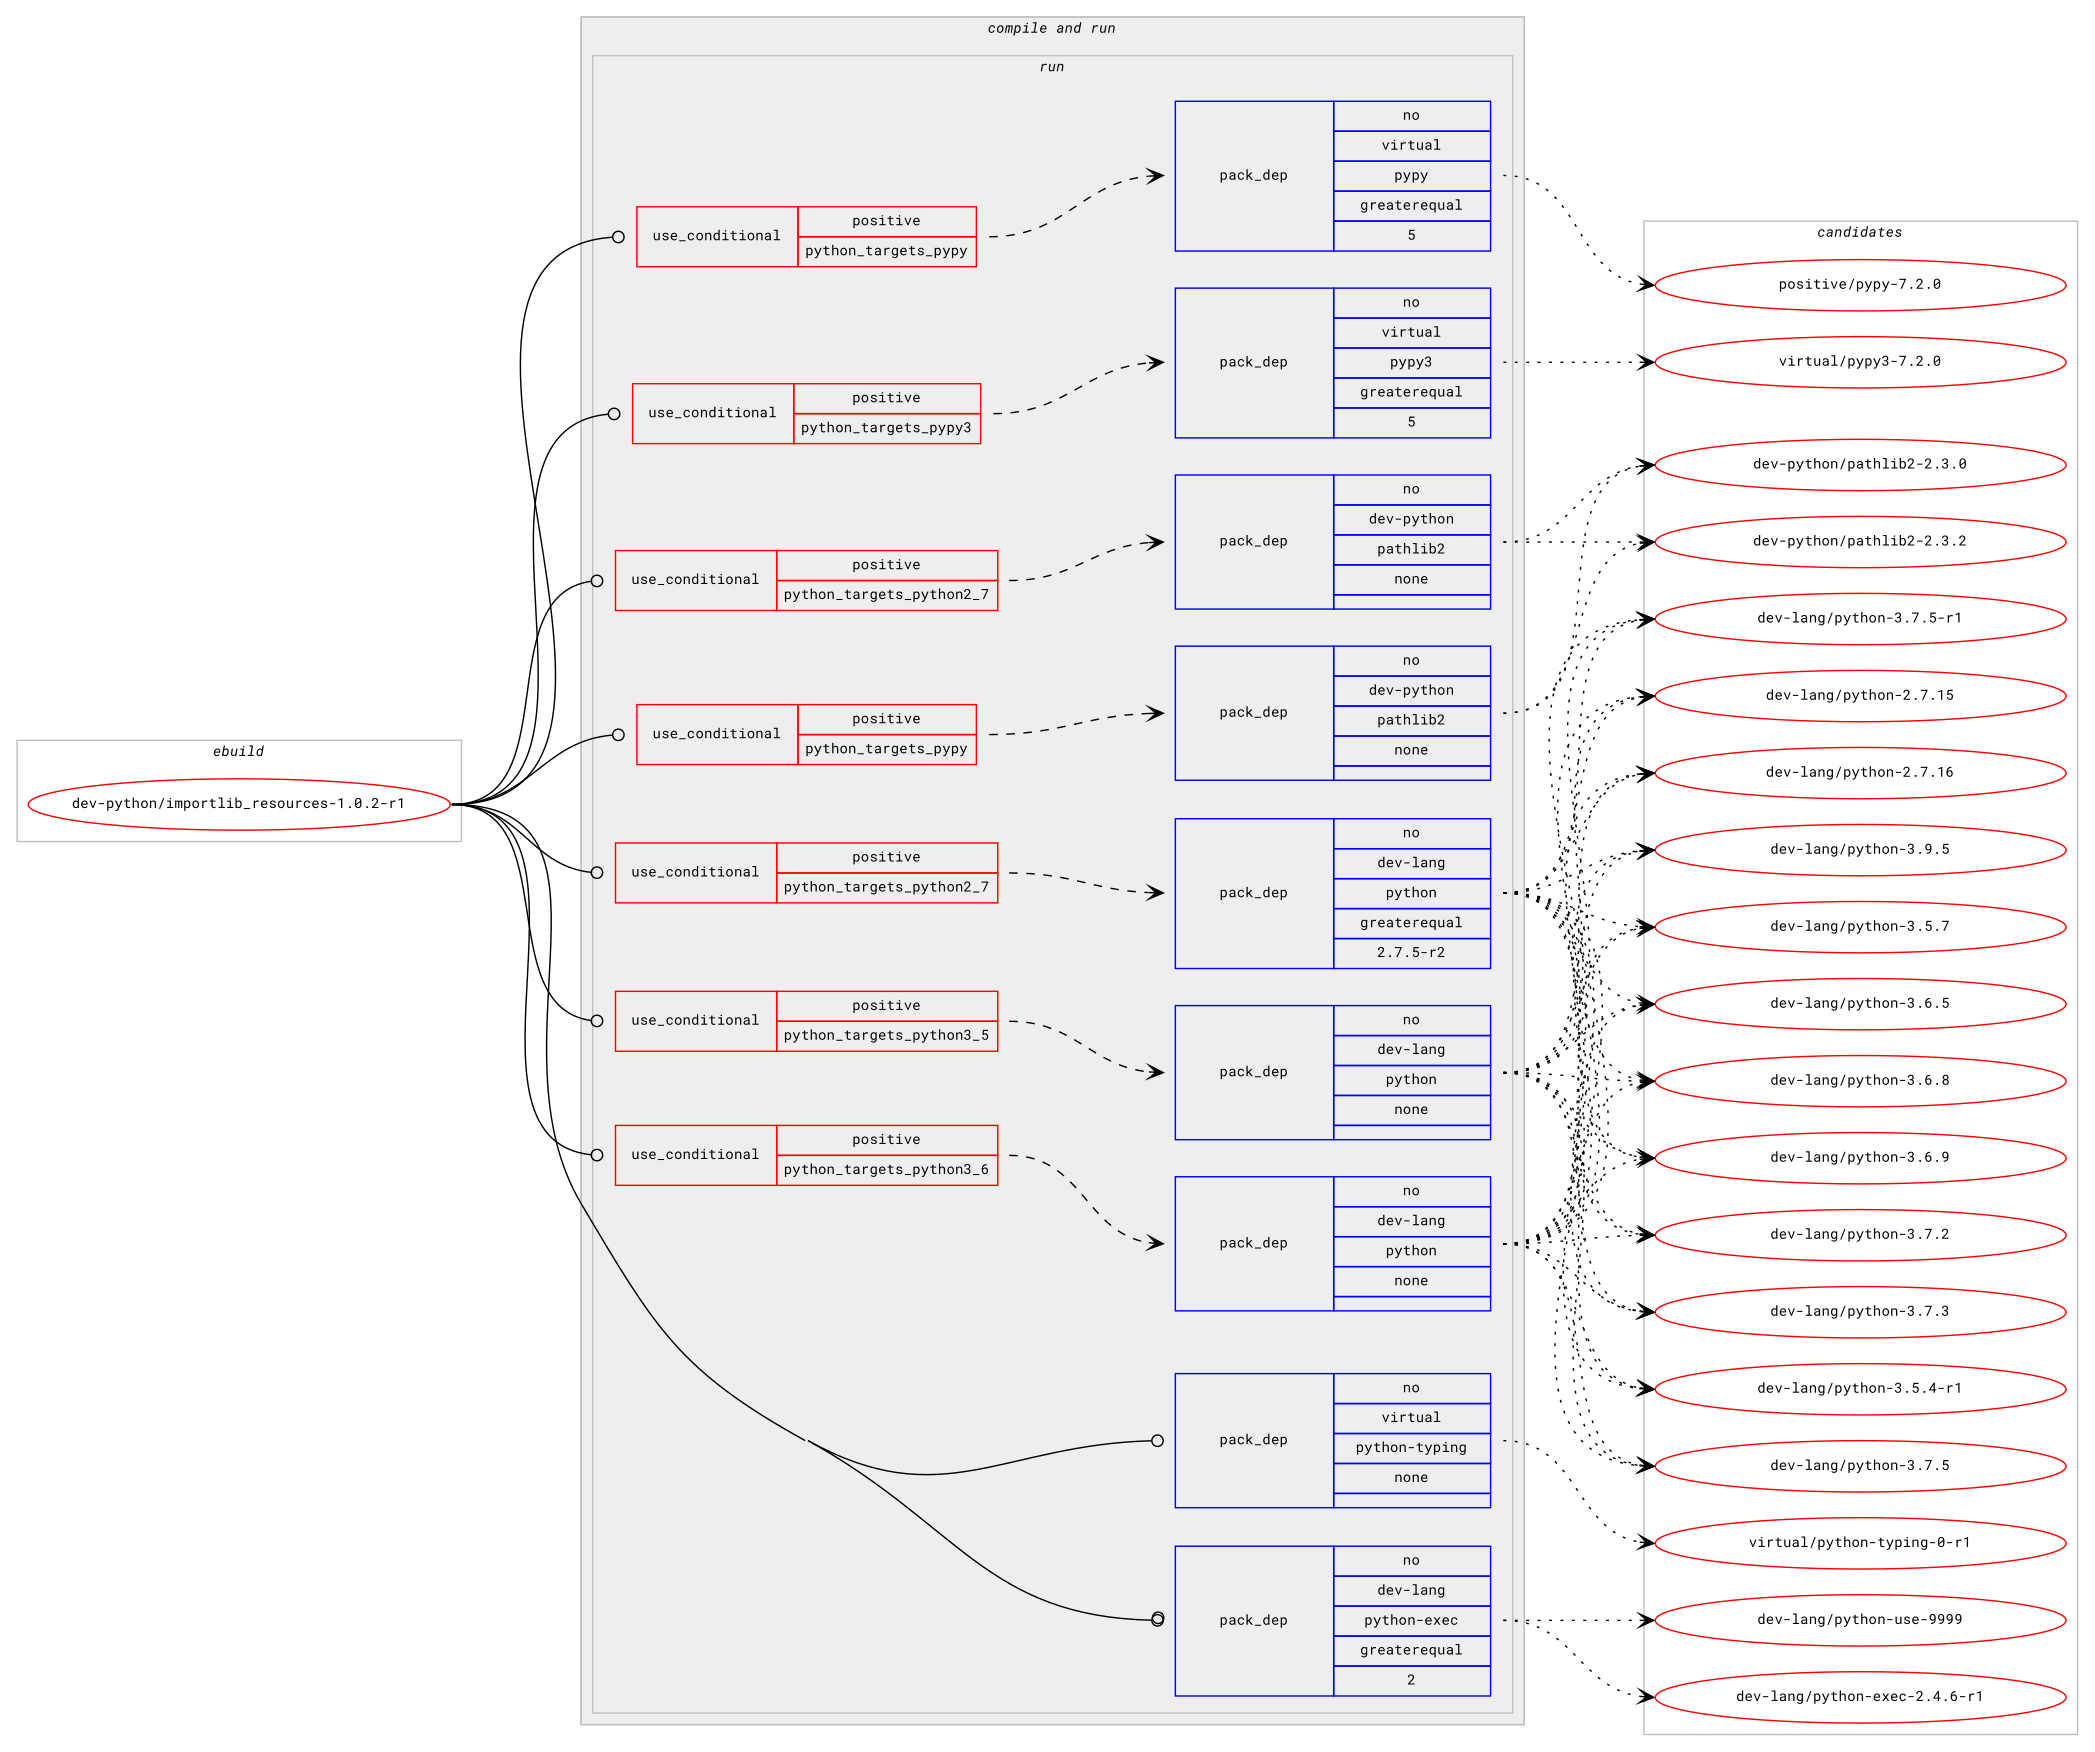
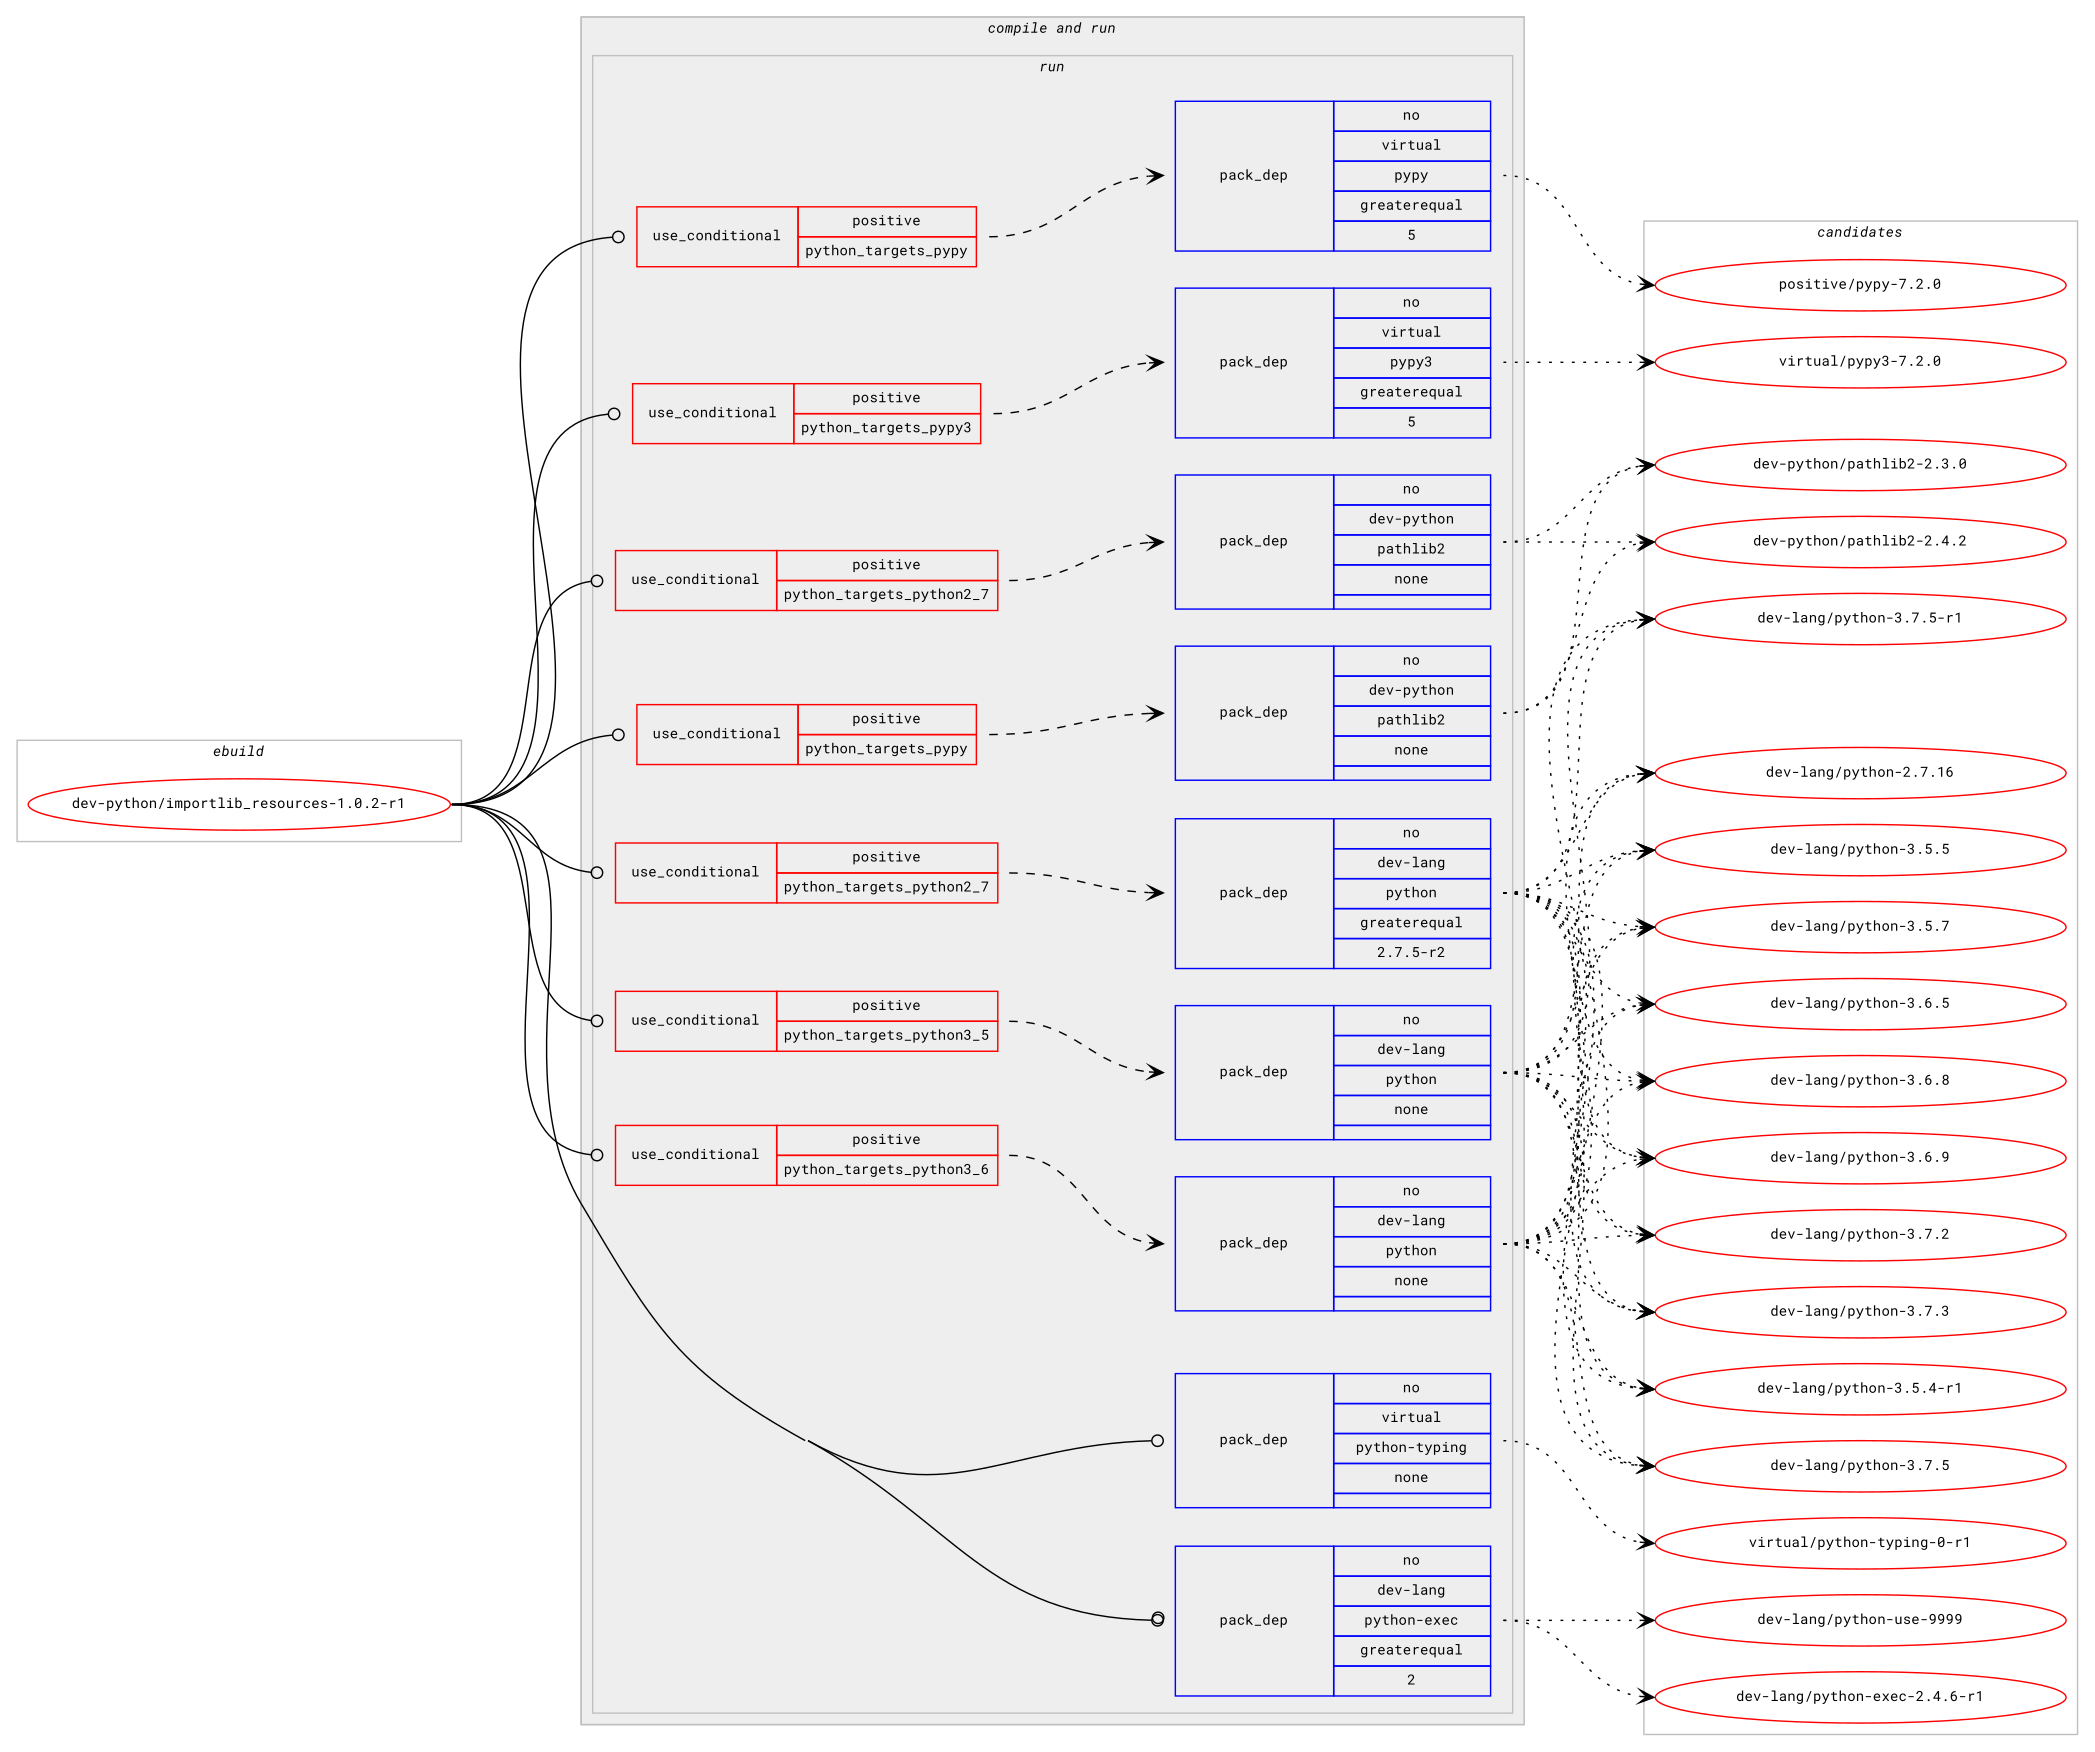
node "dev-python/pathlib2-2.3.2": label "dev-python/pathlib2-2.3.2" -> "dev-python/pathlib2-2.4.2"
node "dev-lang/python-2.7.15": removed
node "dev-lang/python-3.9.5": label "dev-lang/python-3.9.5" -> "dev-lang/python-3.5.5"
